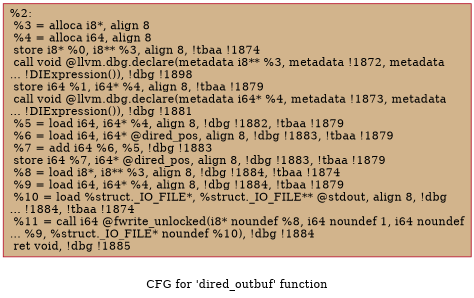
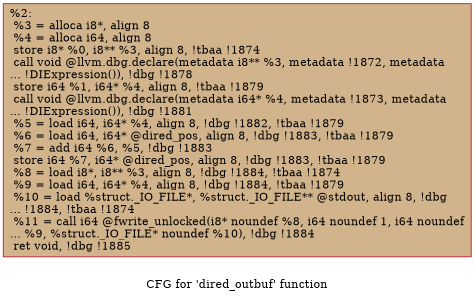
node "%2:": text "... !DIExpression()), !dbg !1898" -> "... !DIExpression()), !dbg !1878"
